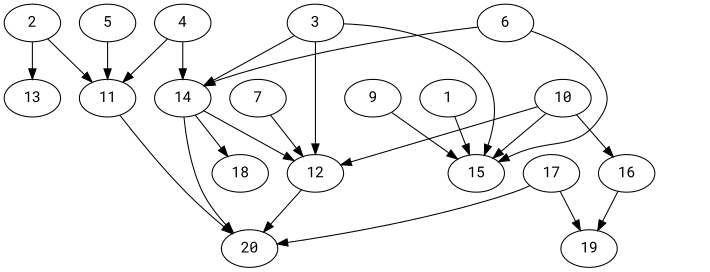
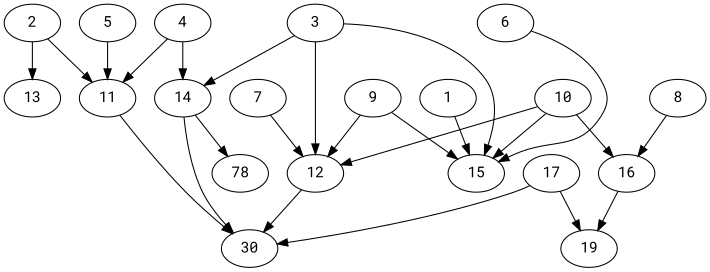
edge "6" -> "14": removed
node "8": added
edge "14" -> "12": now "9" -> "12"
node "18": label "18" -> "78"
node "20": label "20" -> "30"
